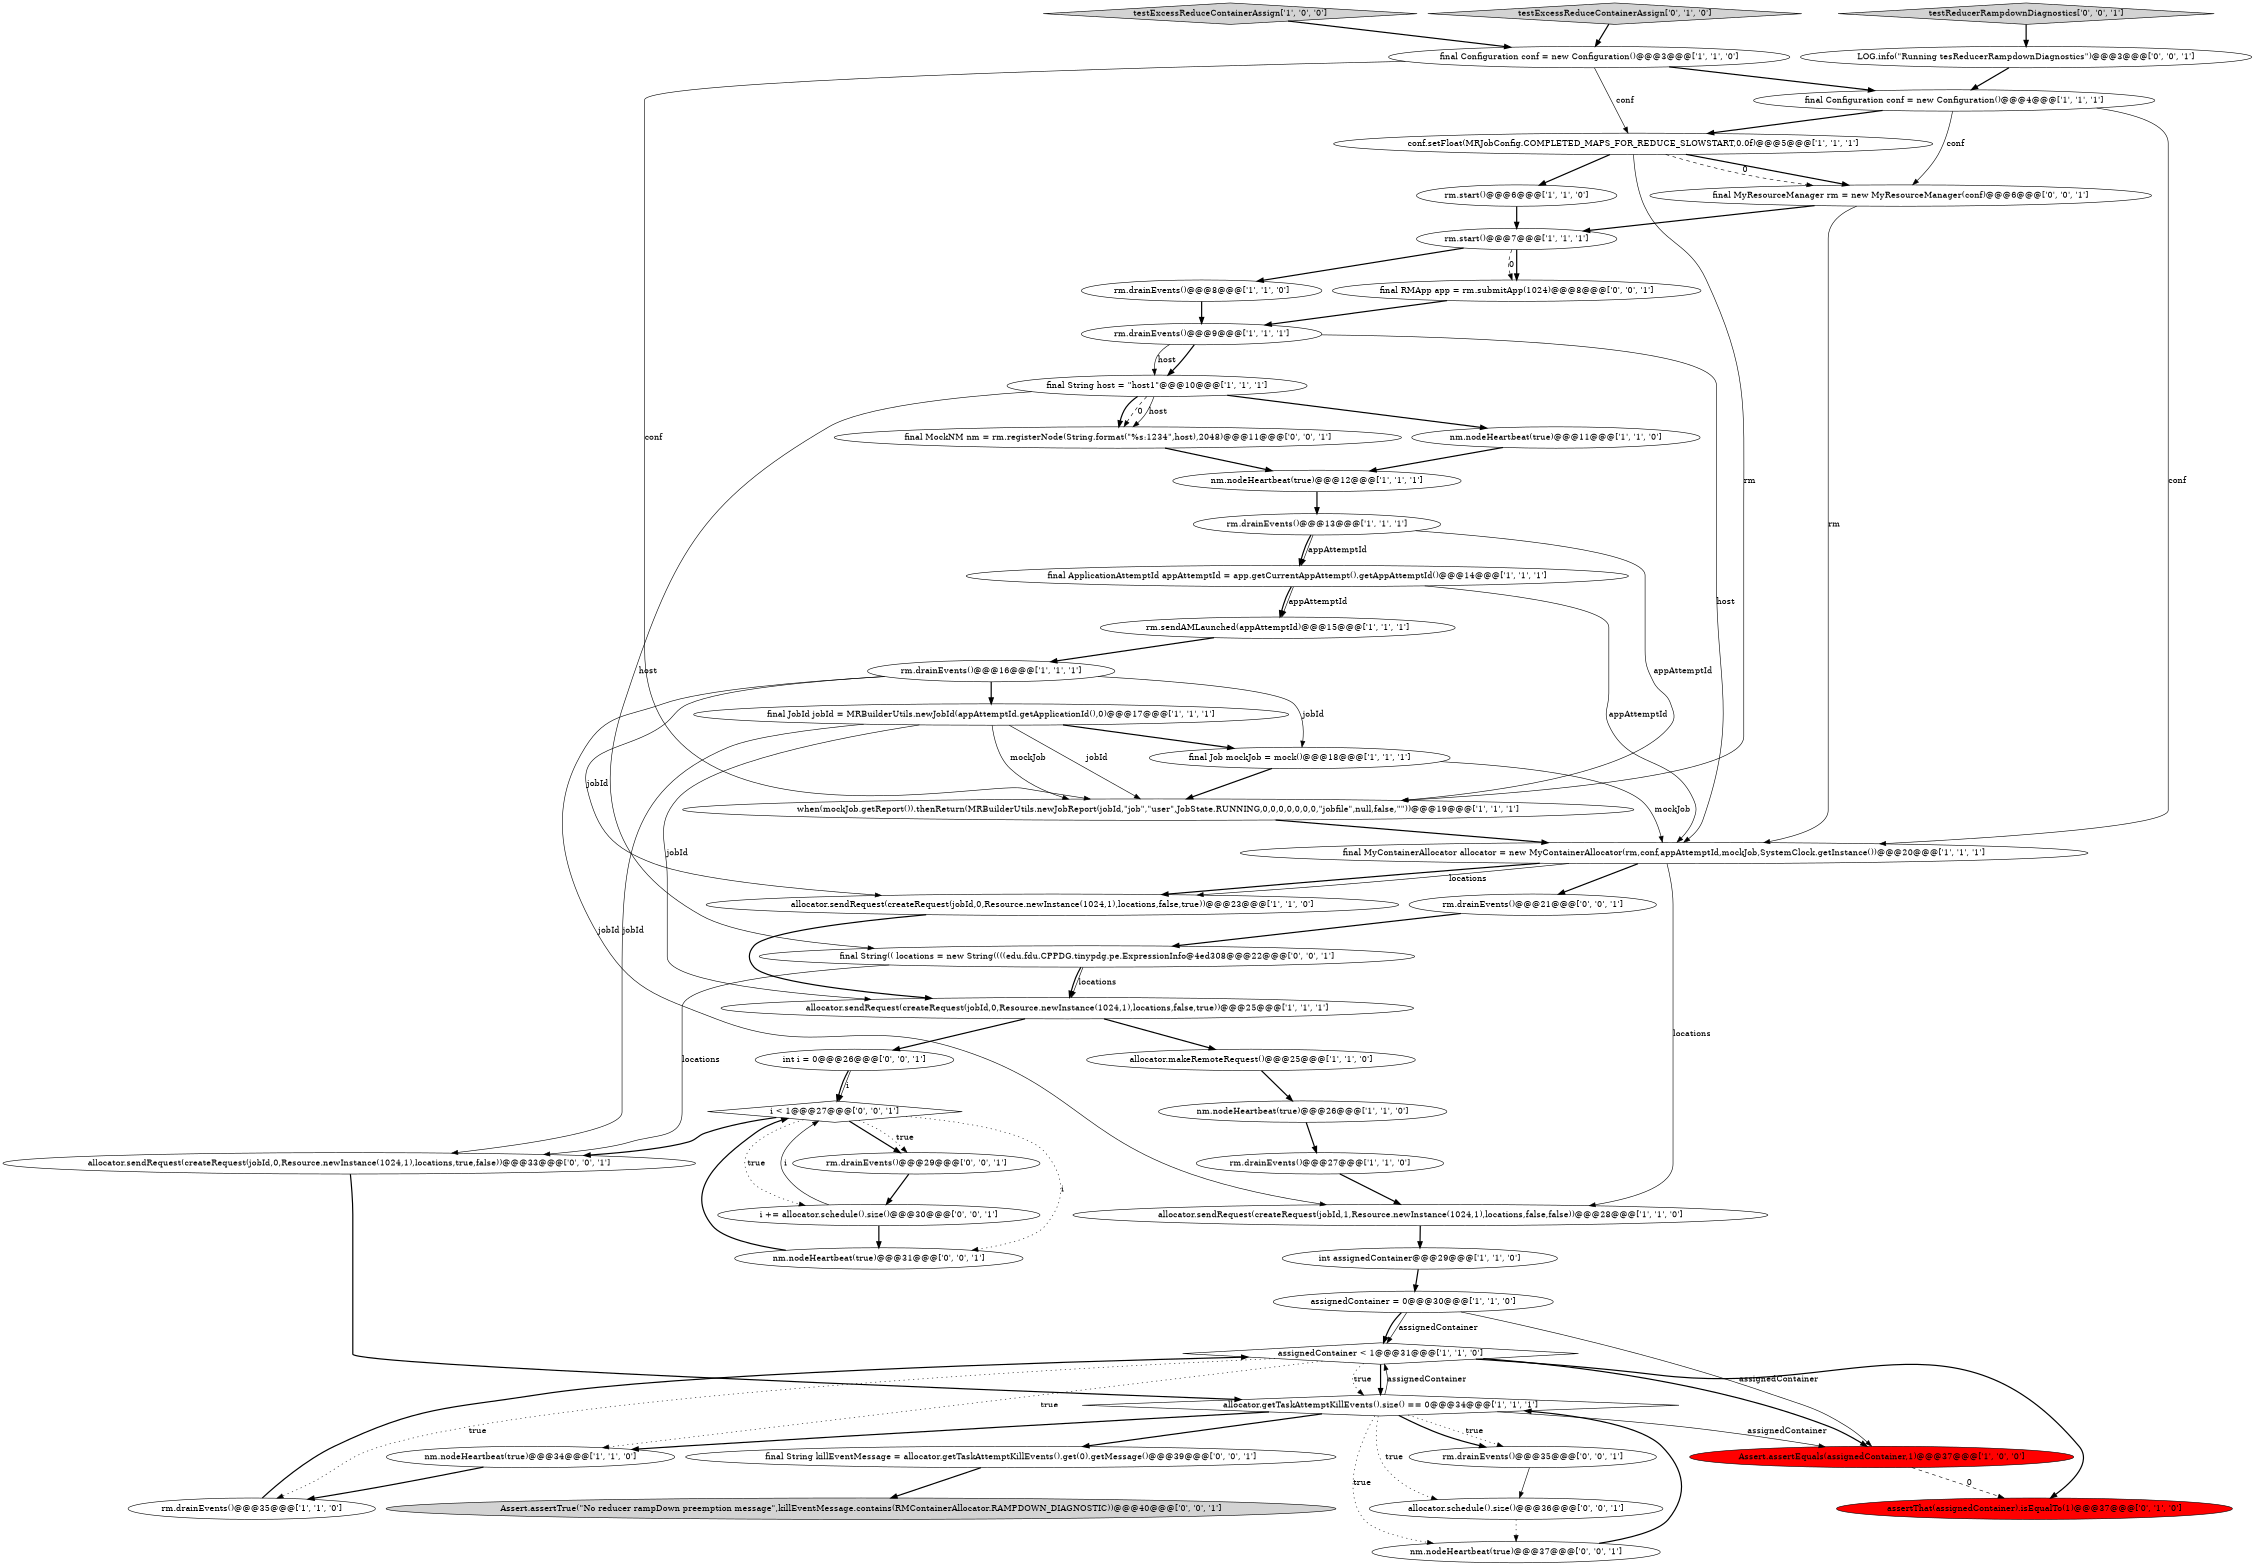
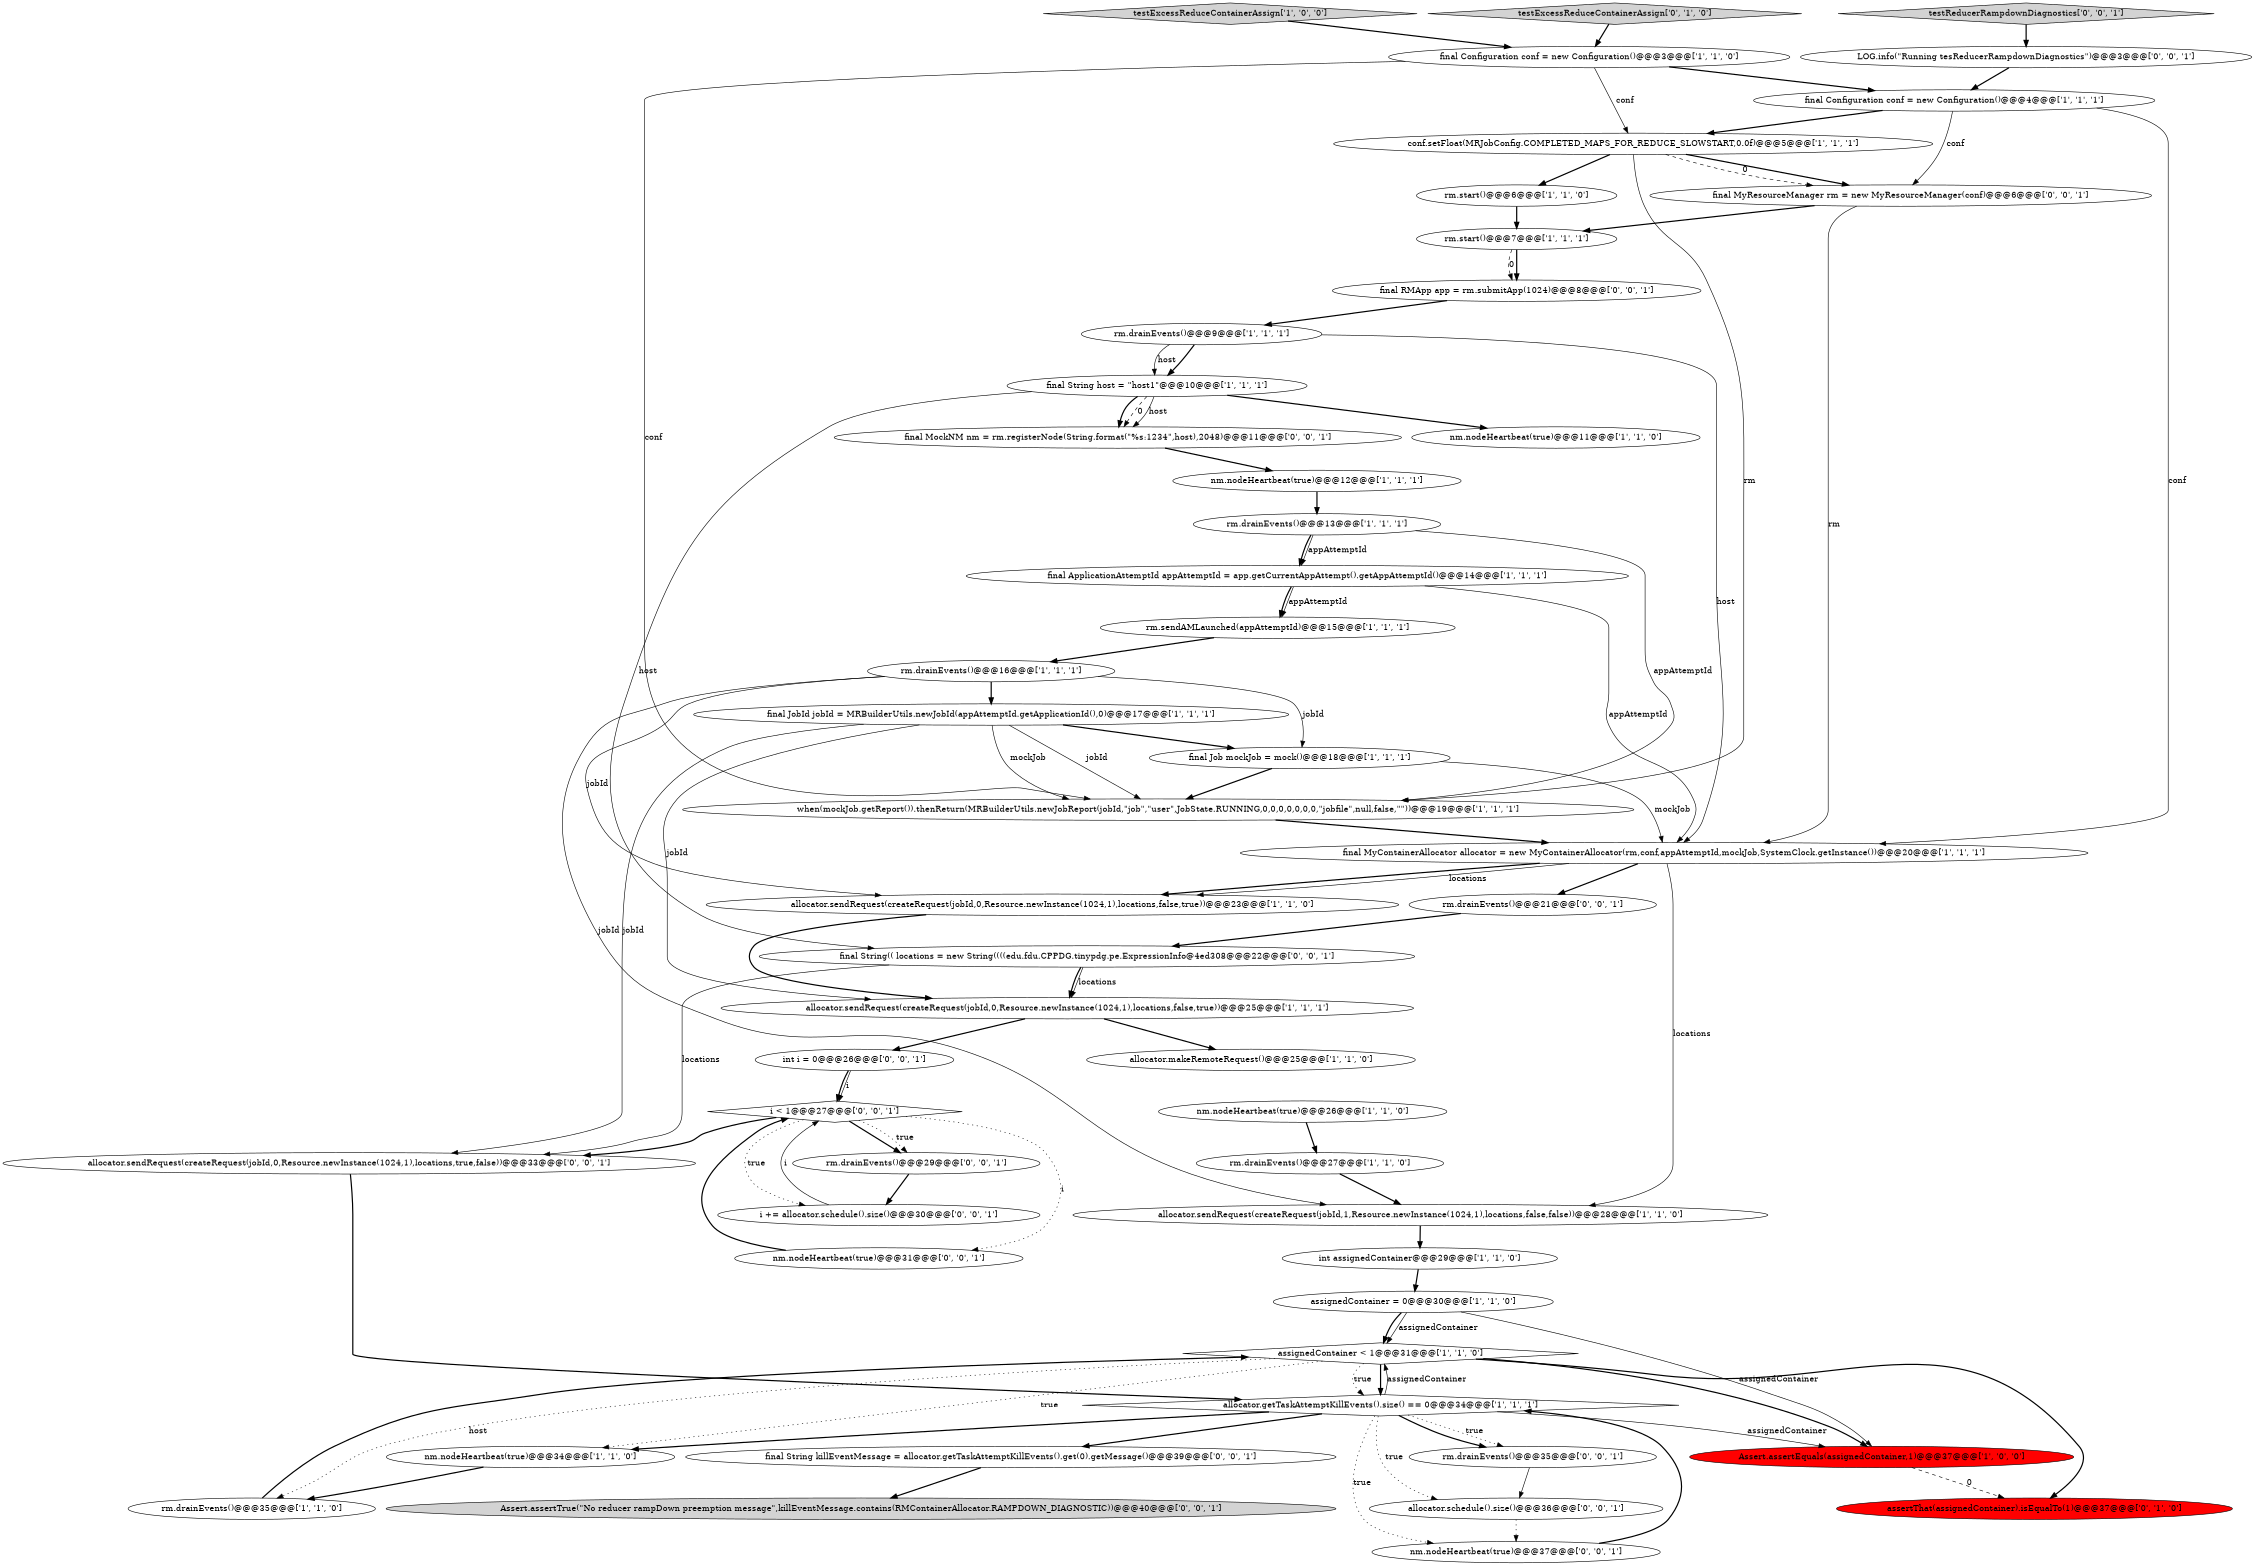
node "rm.drainEvents()@@@8@@@['1', '1', '0']": removed
edge "nm.nodeHeartbeat(true)@@@11@@@['1', '1', '0']" -> "nm.nodeHeartbeat(true)@@@12@@@['1', '1', '1']": removed
edge "allocator.makeRemoteRequest()@@@25@@@['1', '1', '0']" -> "nm.nodeHeartbeat(true)@@@26@@@['1', '1', '0']": removed
edge "i += allocator.schedule().size()@@@30@@@['0', '0', '1']" -> "nm.nodeHeartbeat(true)@@@31@@@['0', '0', '1']": removed
edge "assignedContainer < 1@@@31@@@['1', '1', '0']" -> "rm.drainEvents()@@@35@@@['1', '1', '0']": label "true" -> "host"
